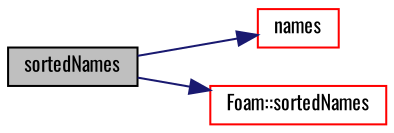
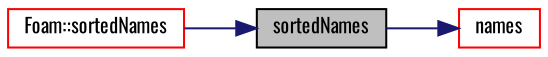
edge "sortedNames" -> "Foam::sortedNames": reversed
